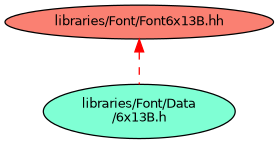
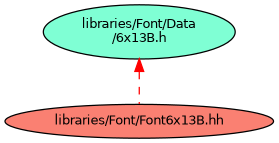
edge "libraries/Font/Data /6x13B.h" -> "libraries/Font/Font6x13B.hh": reversed
